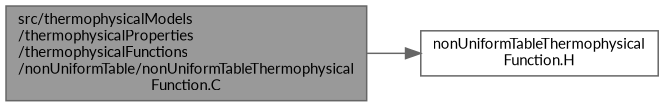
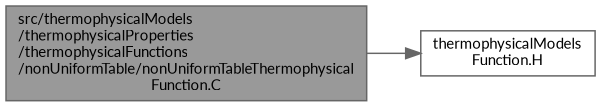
node "nonUniformTableThermophysical Function.H": label "nonUniformTableThermophysical Function.H" -> "thermophysicalModels Function.H"
